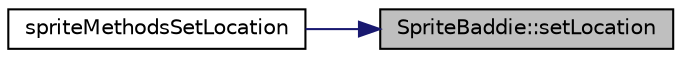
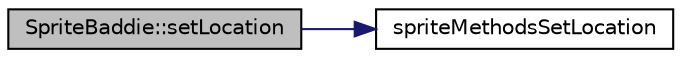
edge "spriteMethodsSetLocation" -> "SpriteBaddie::setLocation": reversed
